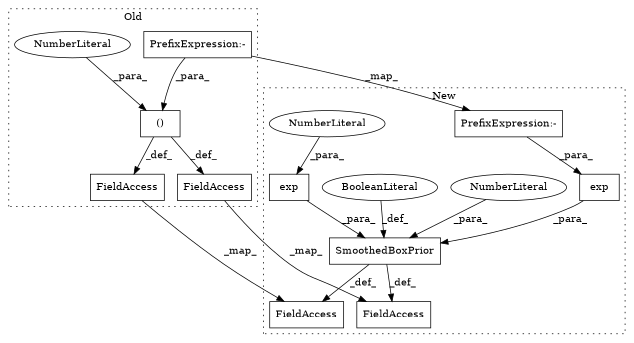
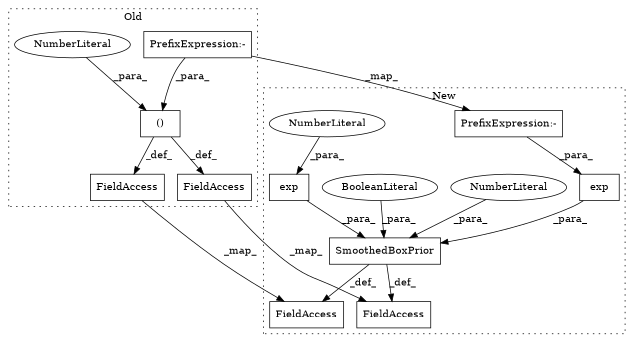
edge "BooleanLiteral" -> "SmoothedBoxPrior": label "_def_" -> "_para_"
